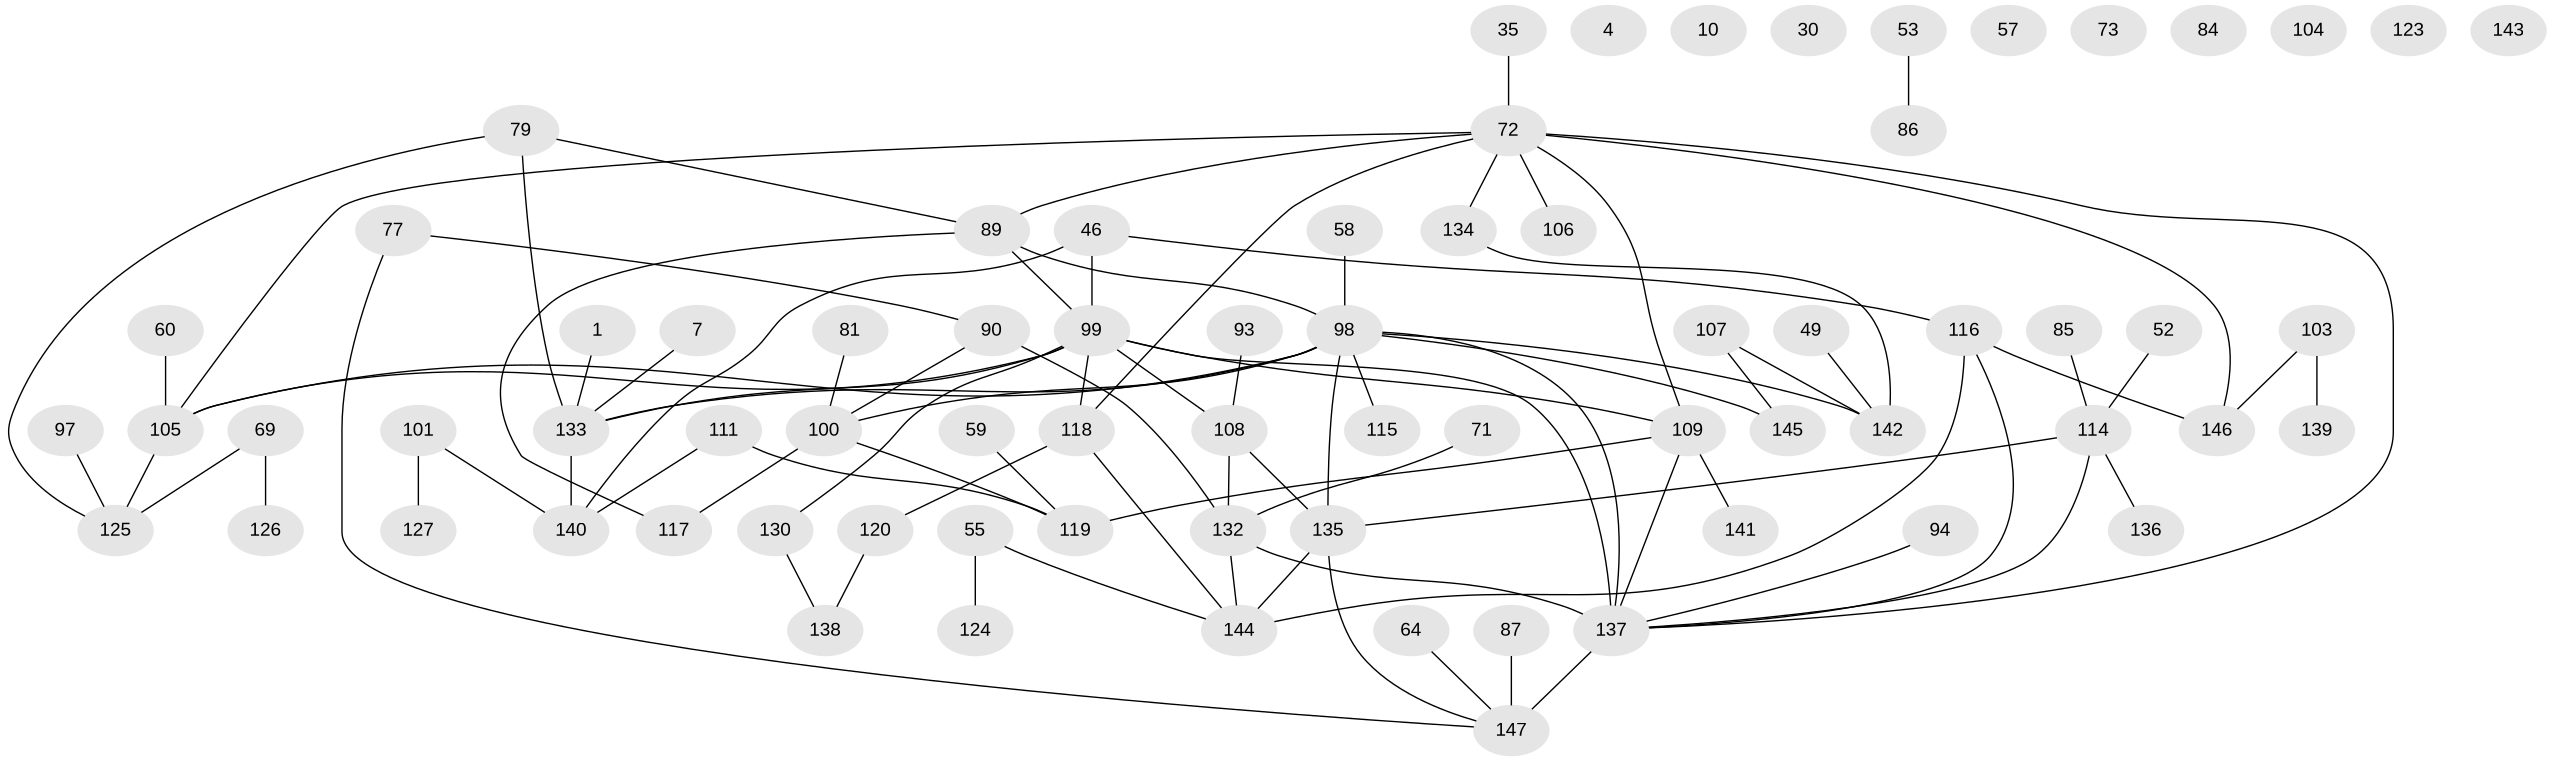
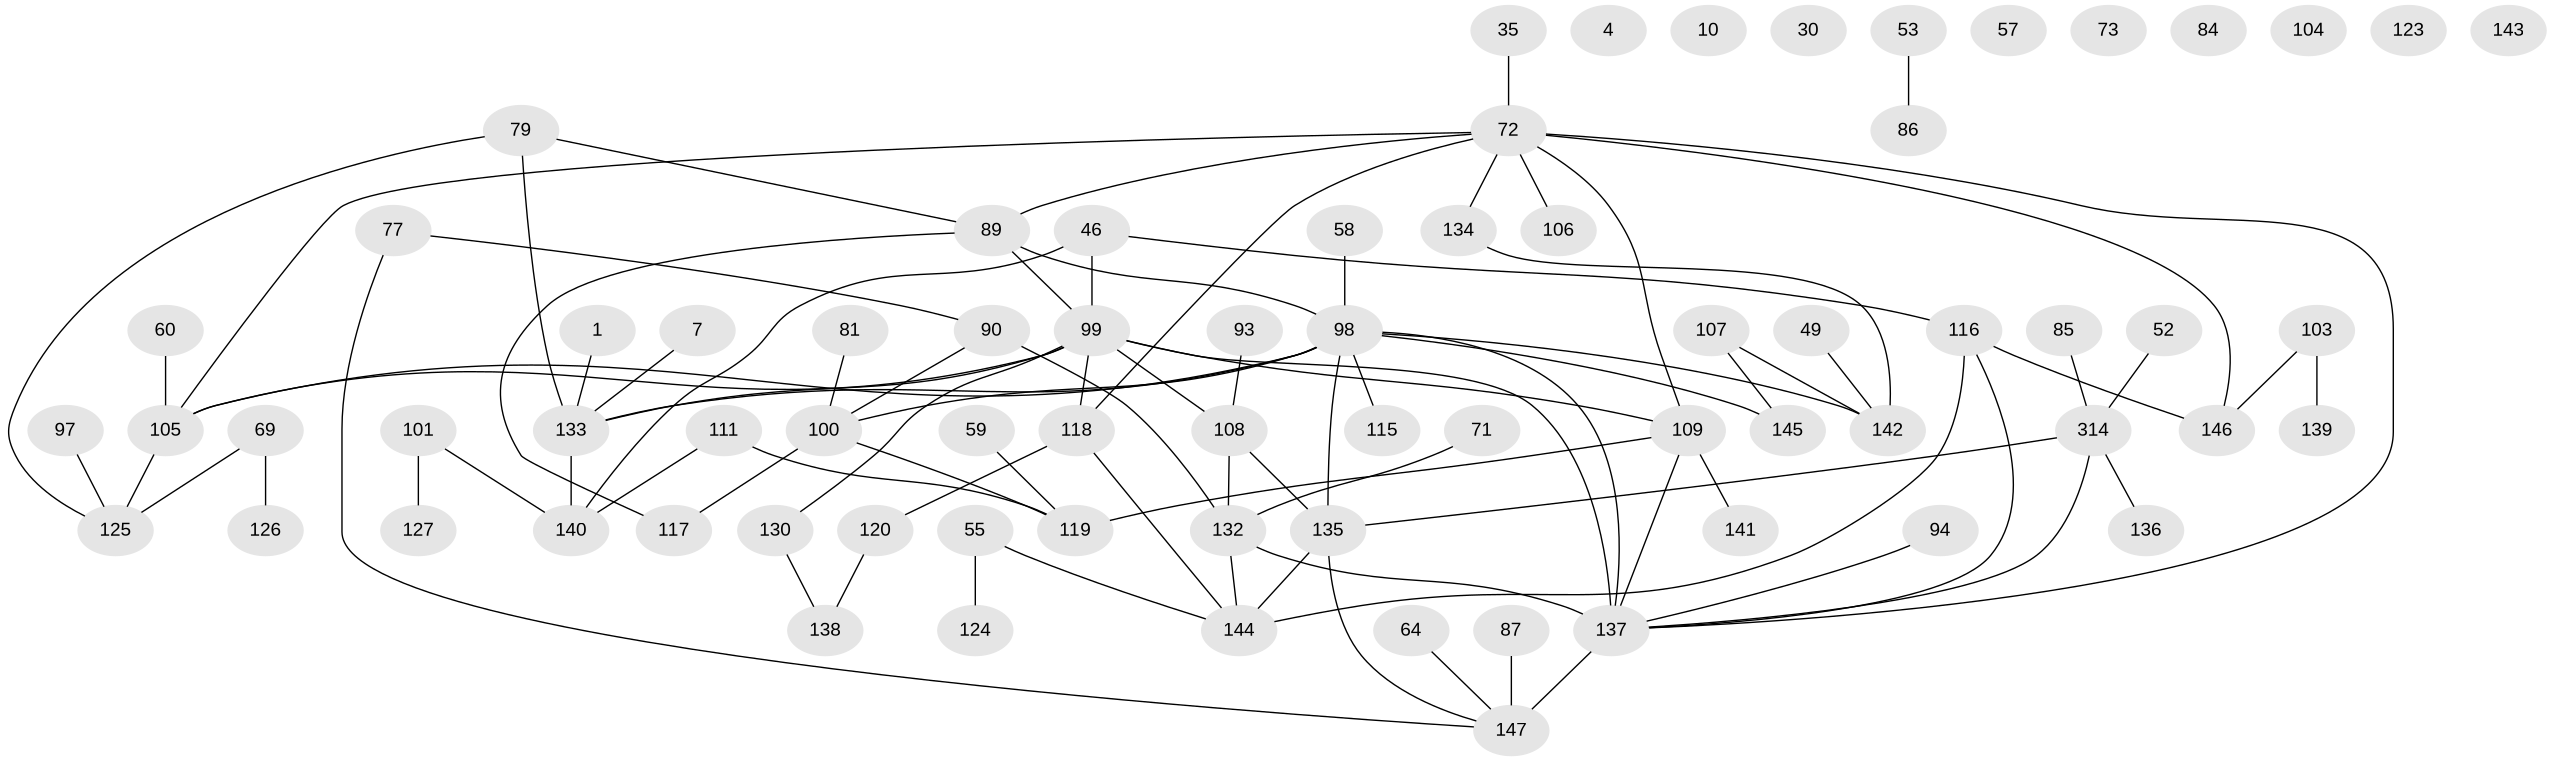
node "114": label "114" -> "314"
